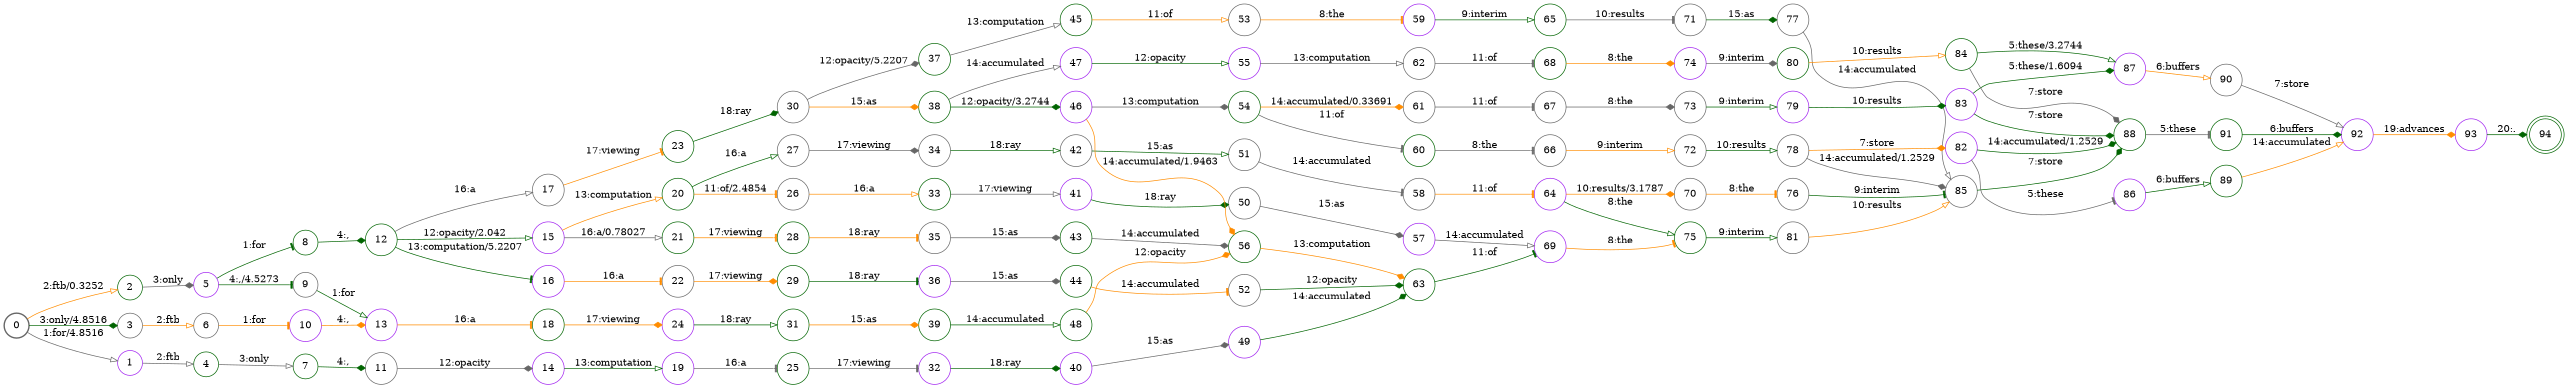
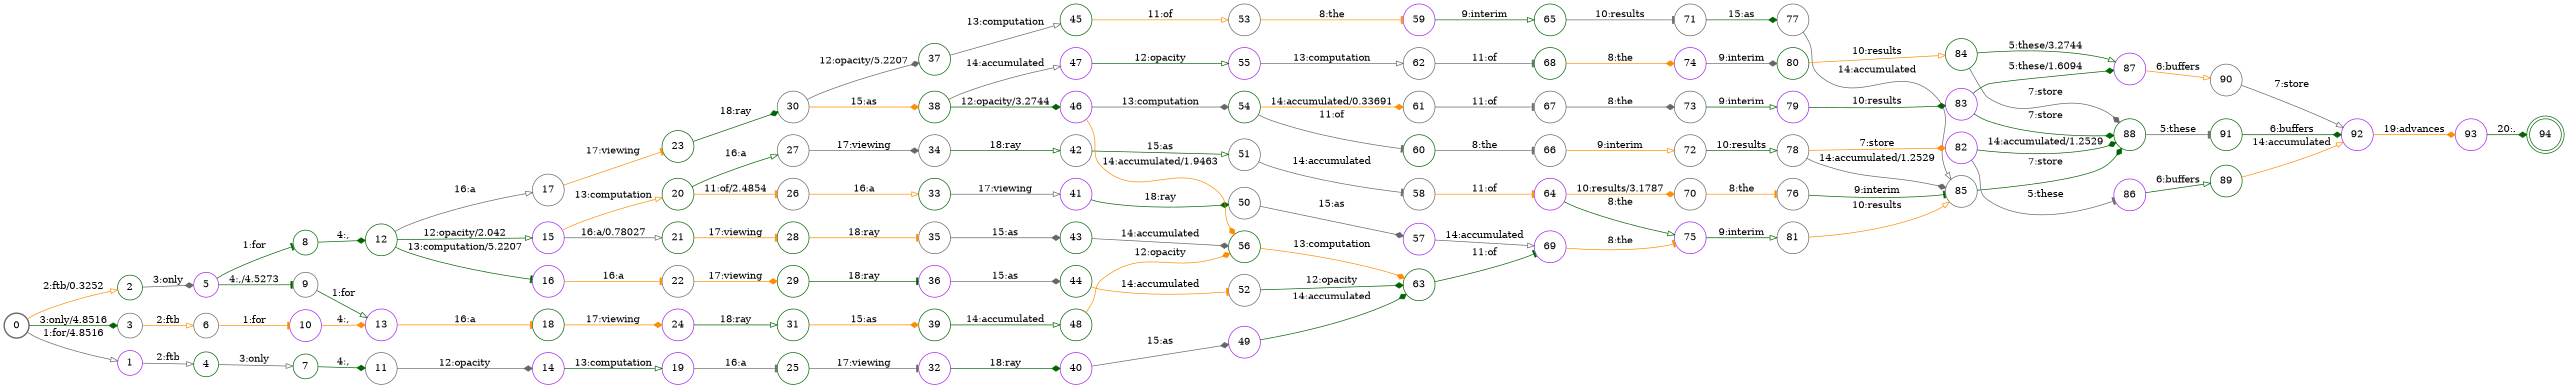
node "75": color darkgreen -> purple
